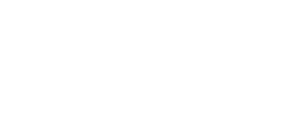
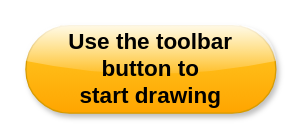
node "Use the toolbar button to start drawing": added
